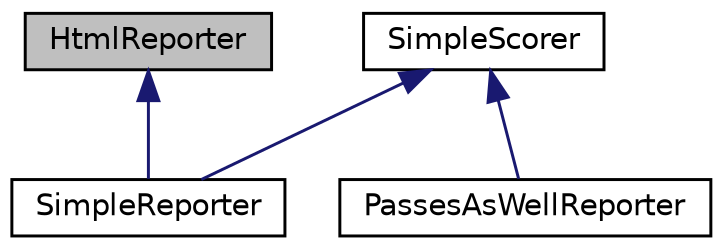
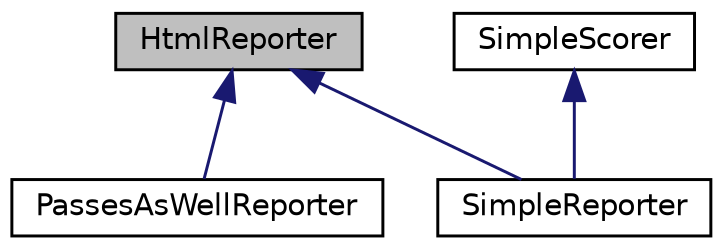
edge "PassesAsWellReporter" -> "SimpleScorer": now "PassesAsWellReporter" -> "HtmlReporter"
